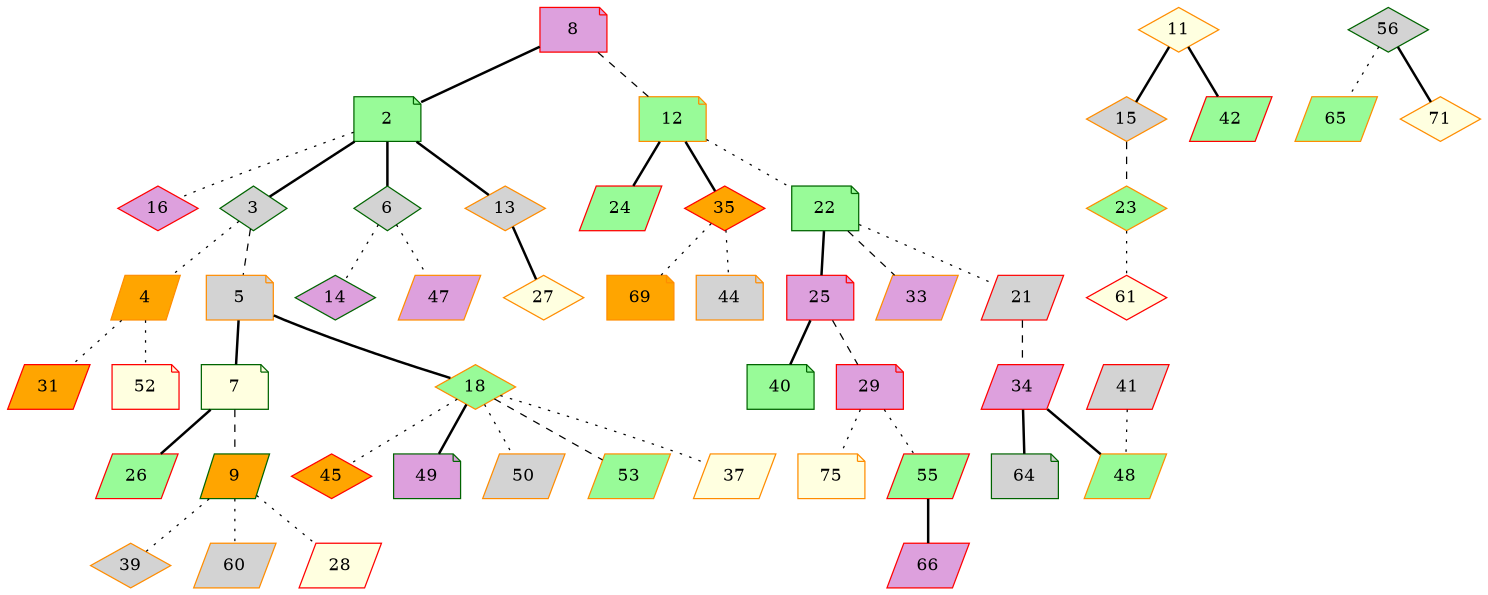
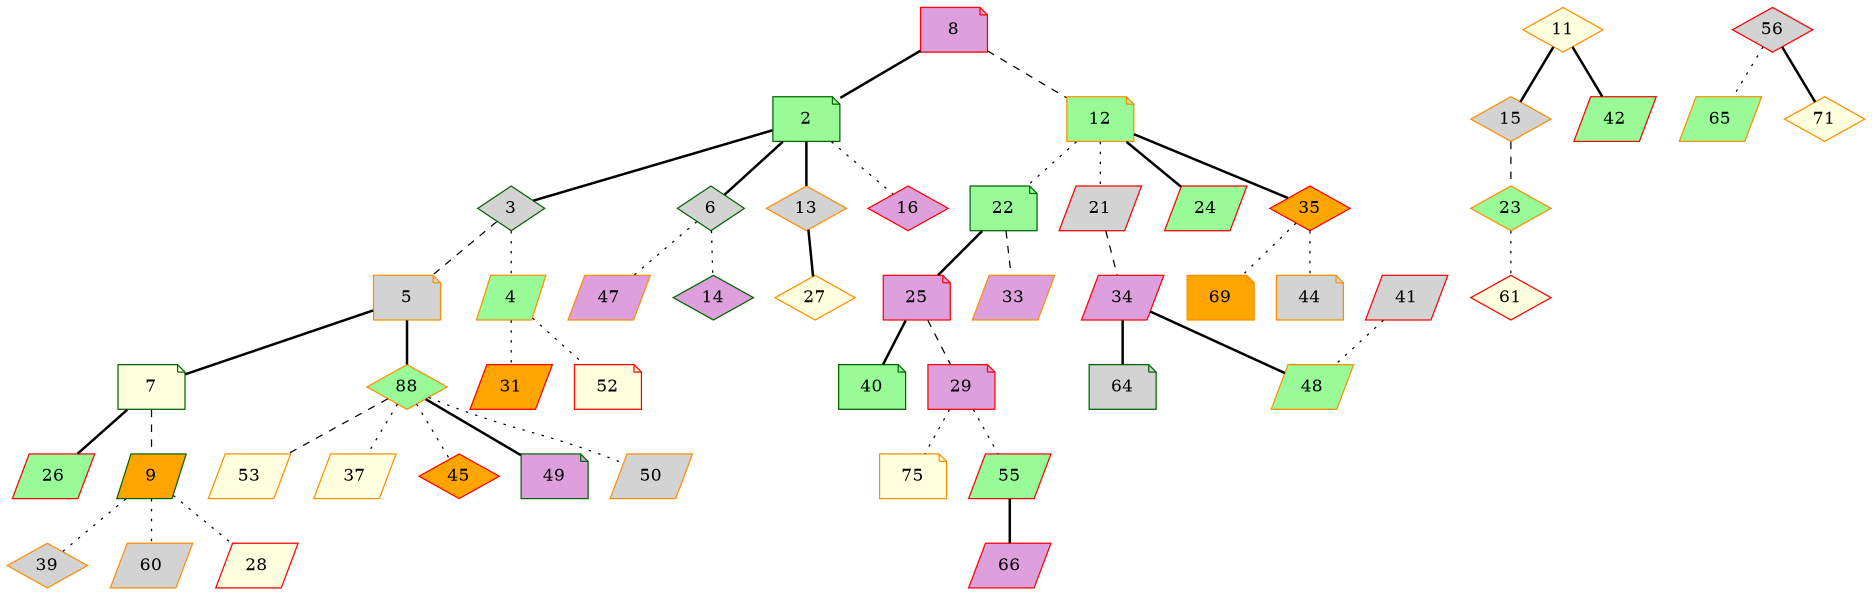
node "56": color darkgreen -> red
edge "22" -- "21": now "12" -- "21"
node "4": fillcolor orange -> palegreen
node "18": label "18" -> "88"
node "53": fillcolor palegreen -> lightyellow
